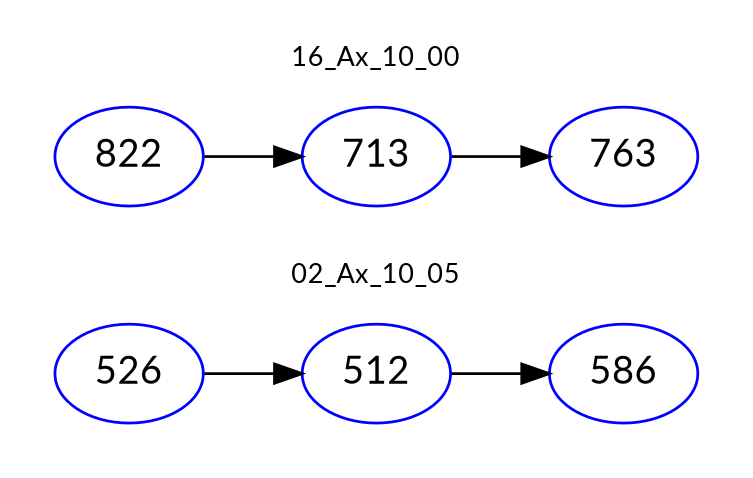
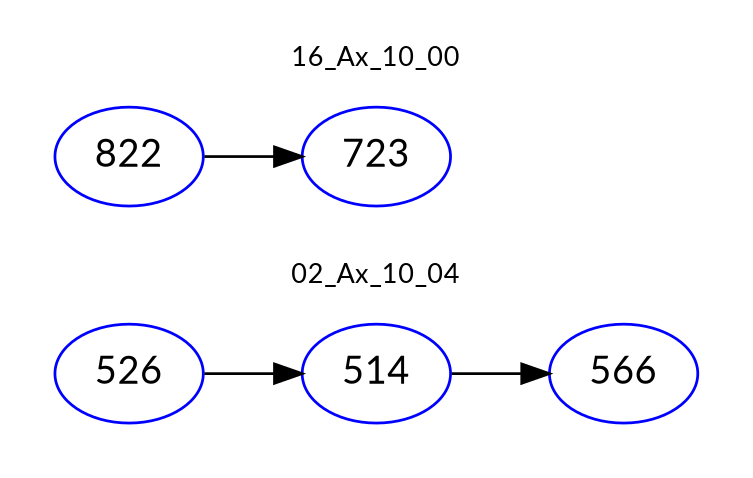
node "713": label "713" -> "723"
node "763": removed
cluster "02_Ax_10_05": label "02_Ax_10_05" -> "02_Ax_10_04"
node "512": label "512" -> "514"
node "586": label "586" -> "566"
